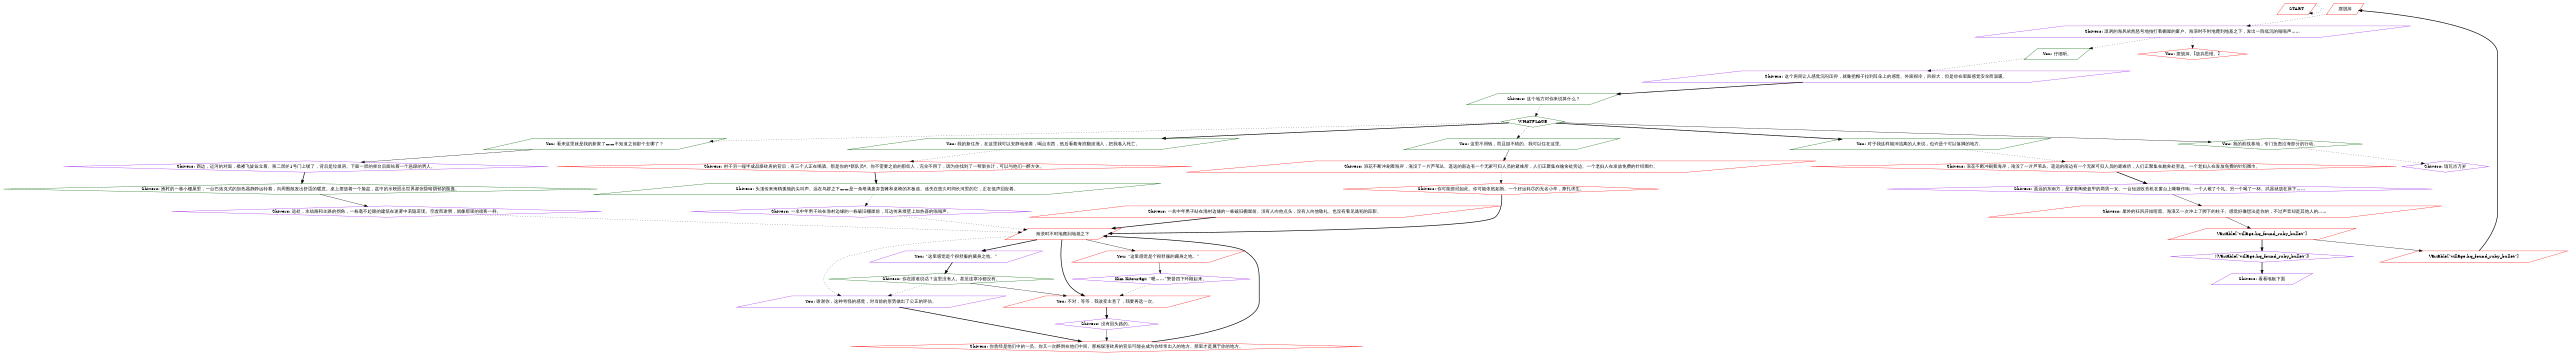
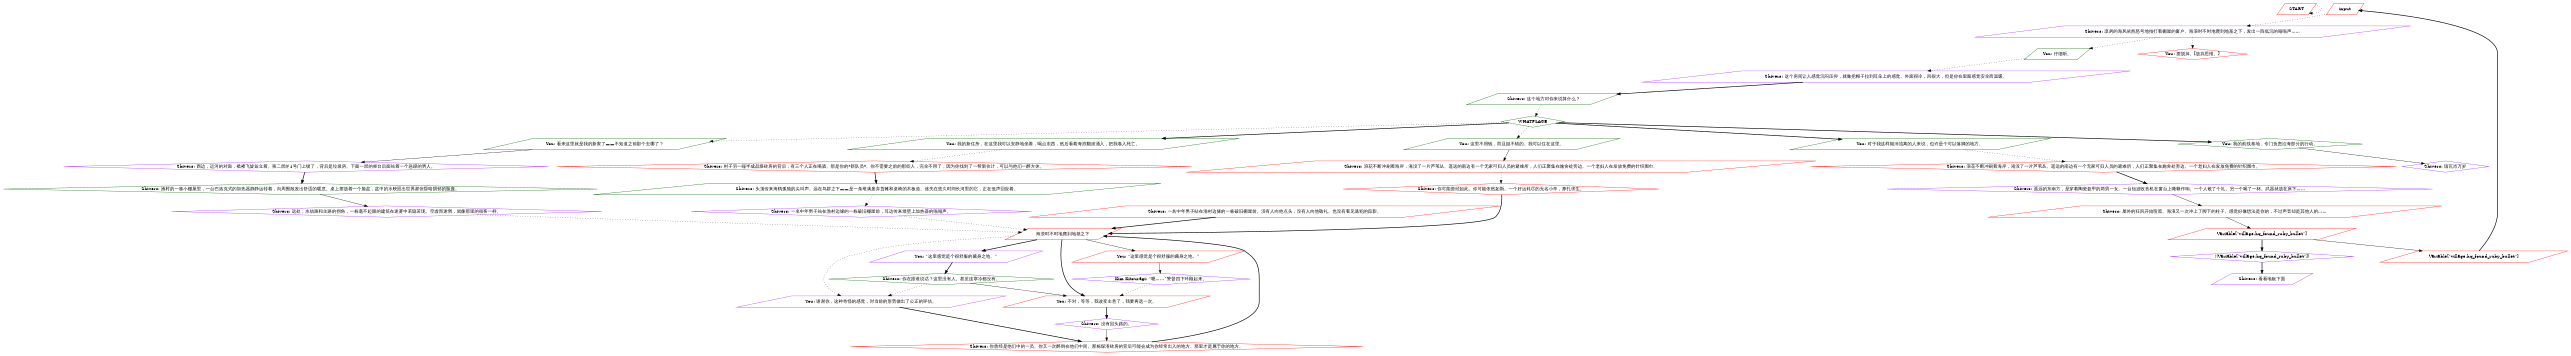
node "摆脱掉": label "摆脱掉" -> "input"
edge "WHATPLACE" -> "You: 我的前线基地，专门负责沿海部分的行动。": style solid -> bold
edge "You: 我的前线基地，专门负责沿海部分的行动。" -> "Shivers: 瑞瓦肖万岁": style dotted -> solid
